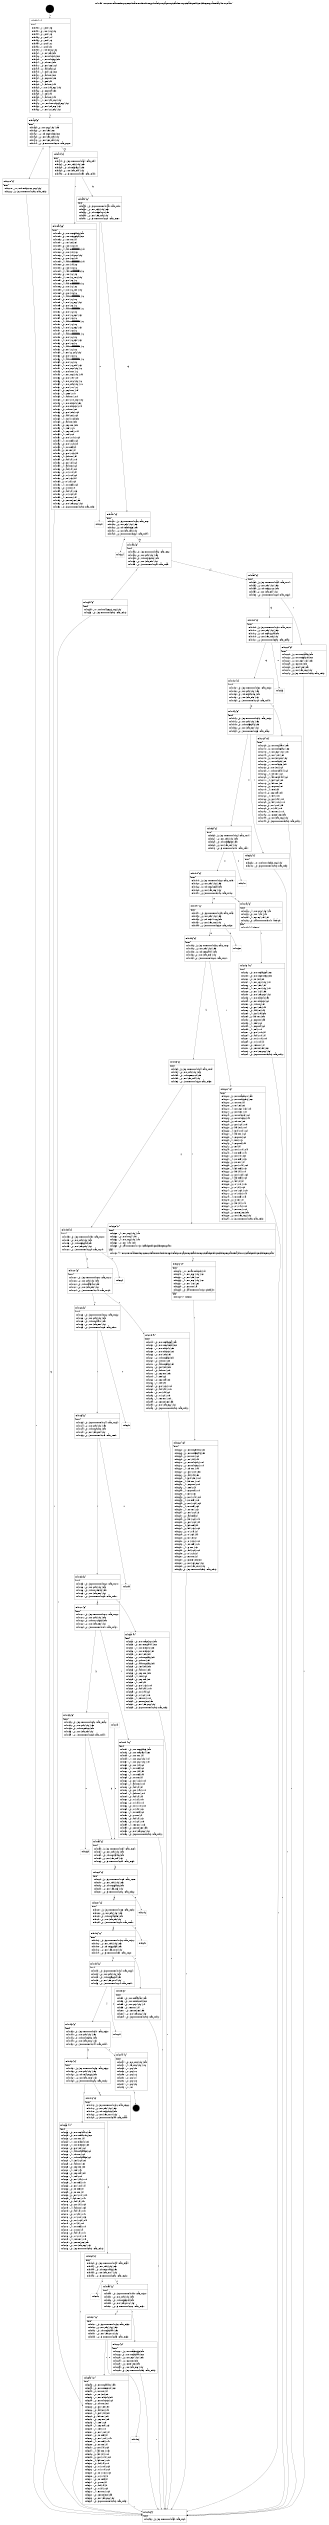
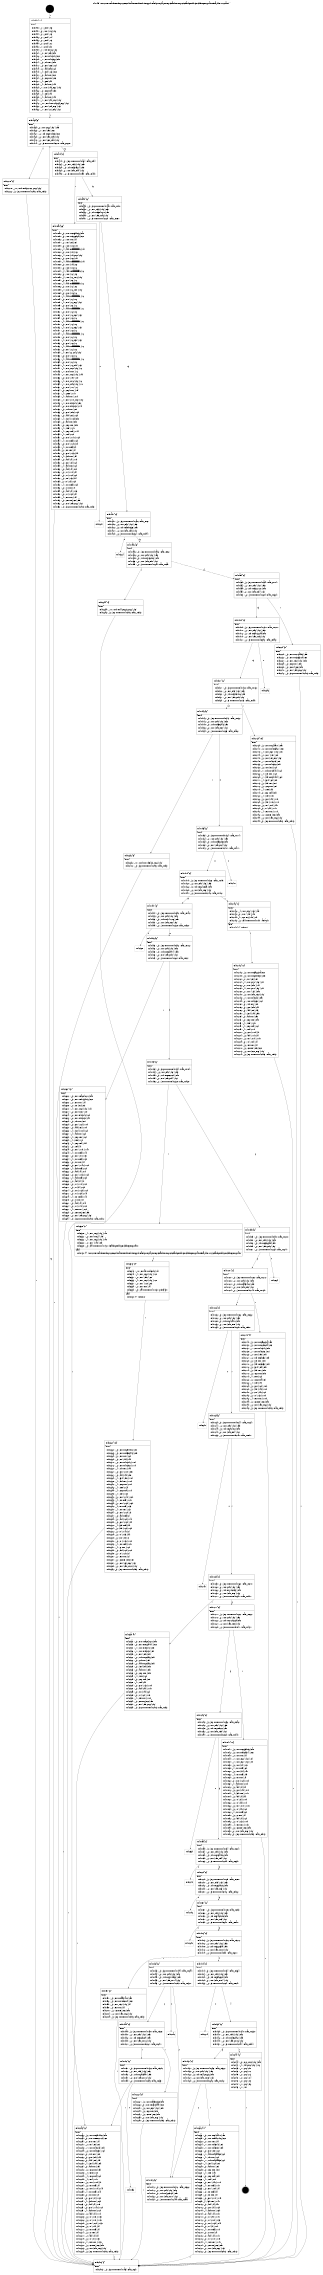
edge "0x40224b" -> "0x401caf [28]": reversed
edge "0x401d73 [28]" -> "0x401d8f [28]": reversed
